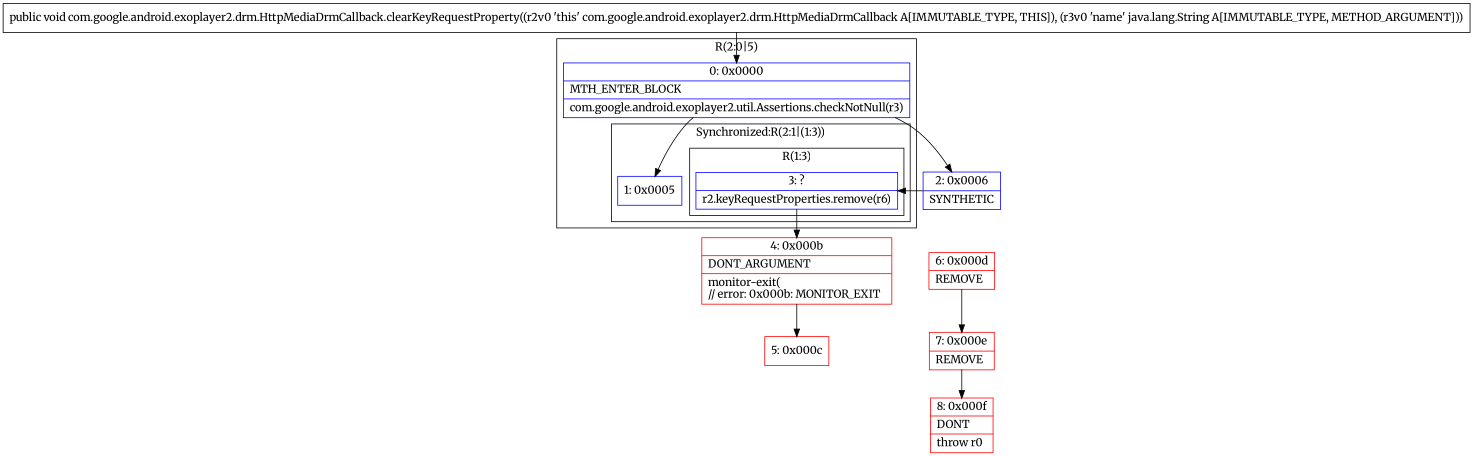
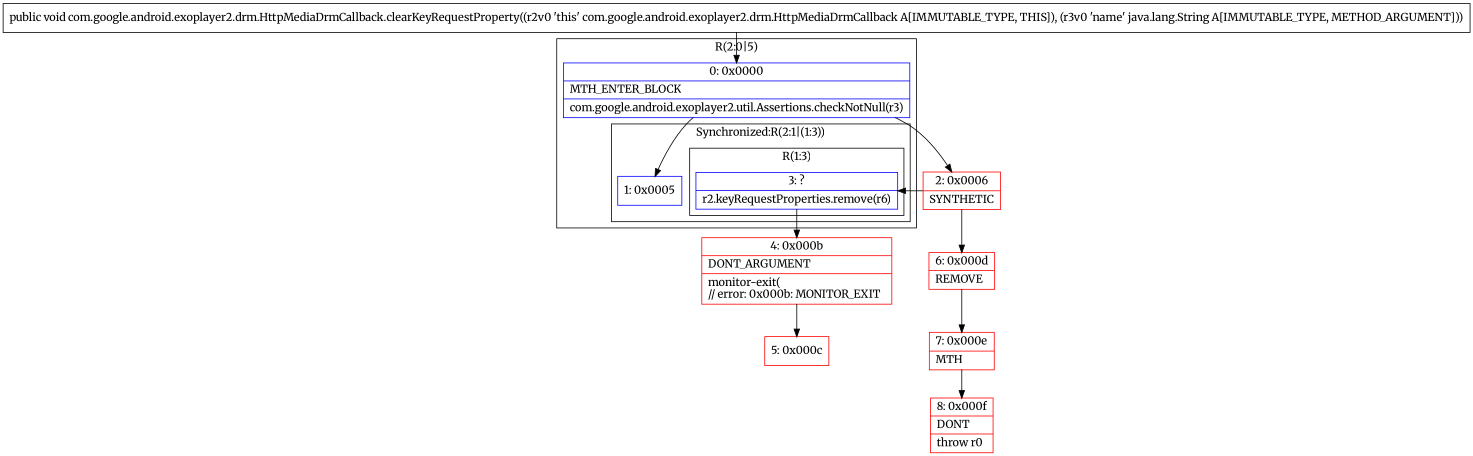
node "2: 0x0006": color blue -> red
edge "2: 0x0006" -> "6: 0x000d": added
node "7: 0x000e": text "REMOVE" -> "MTH"
